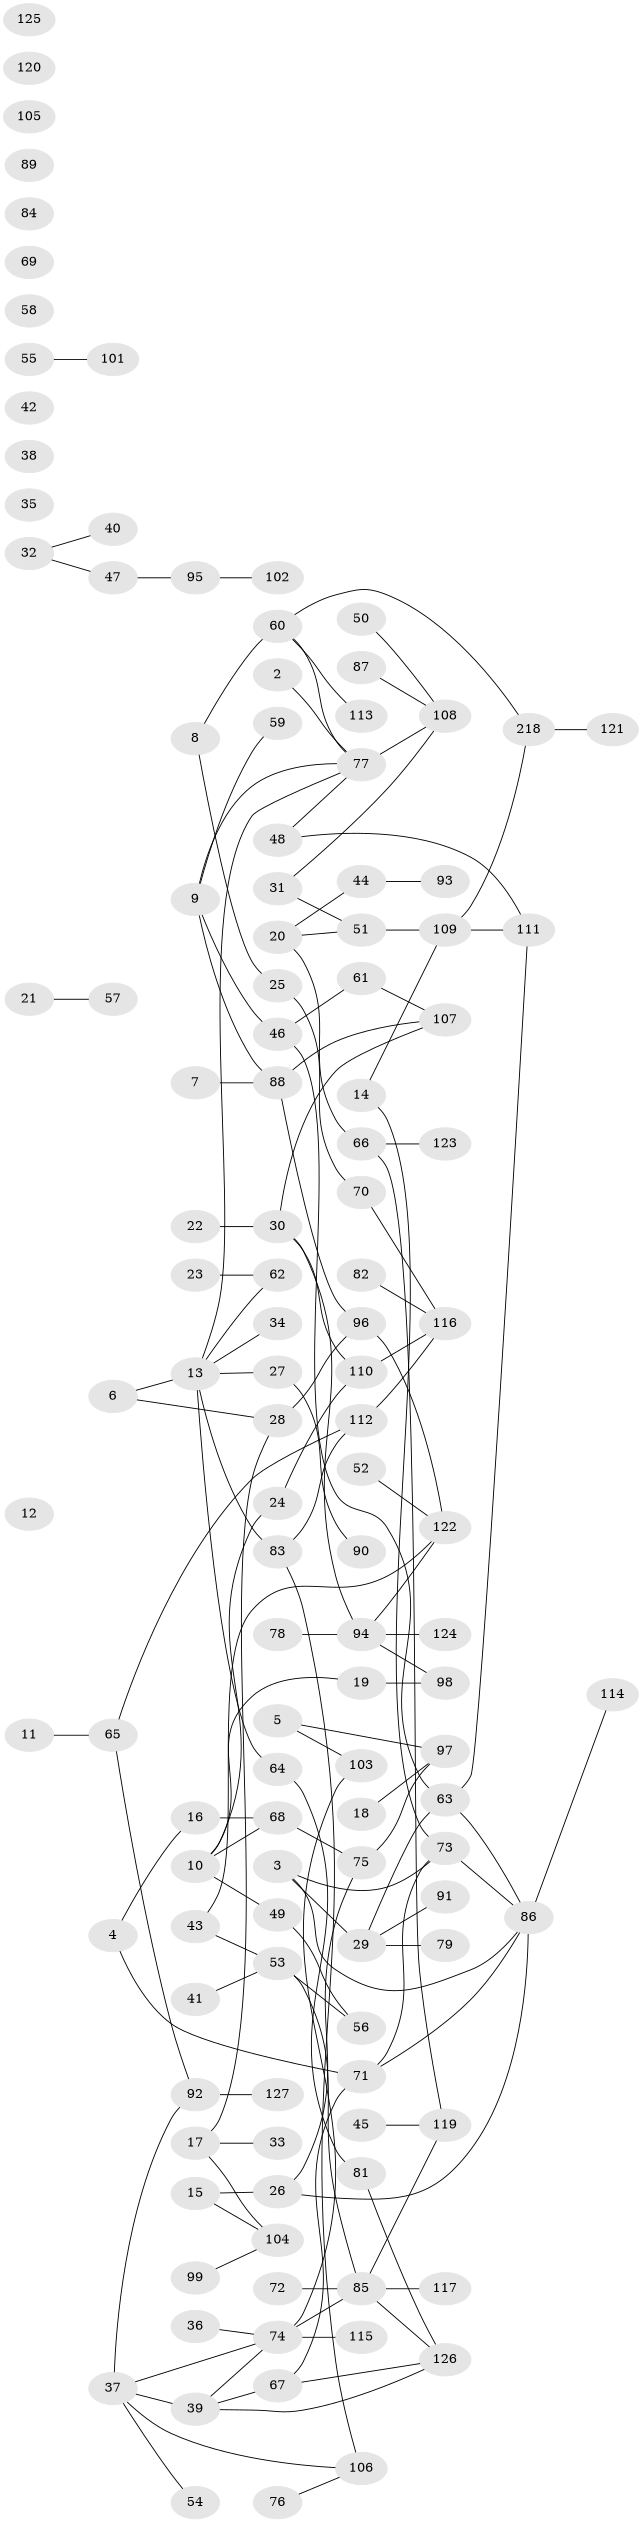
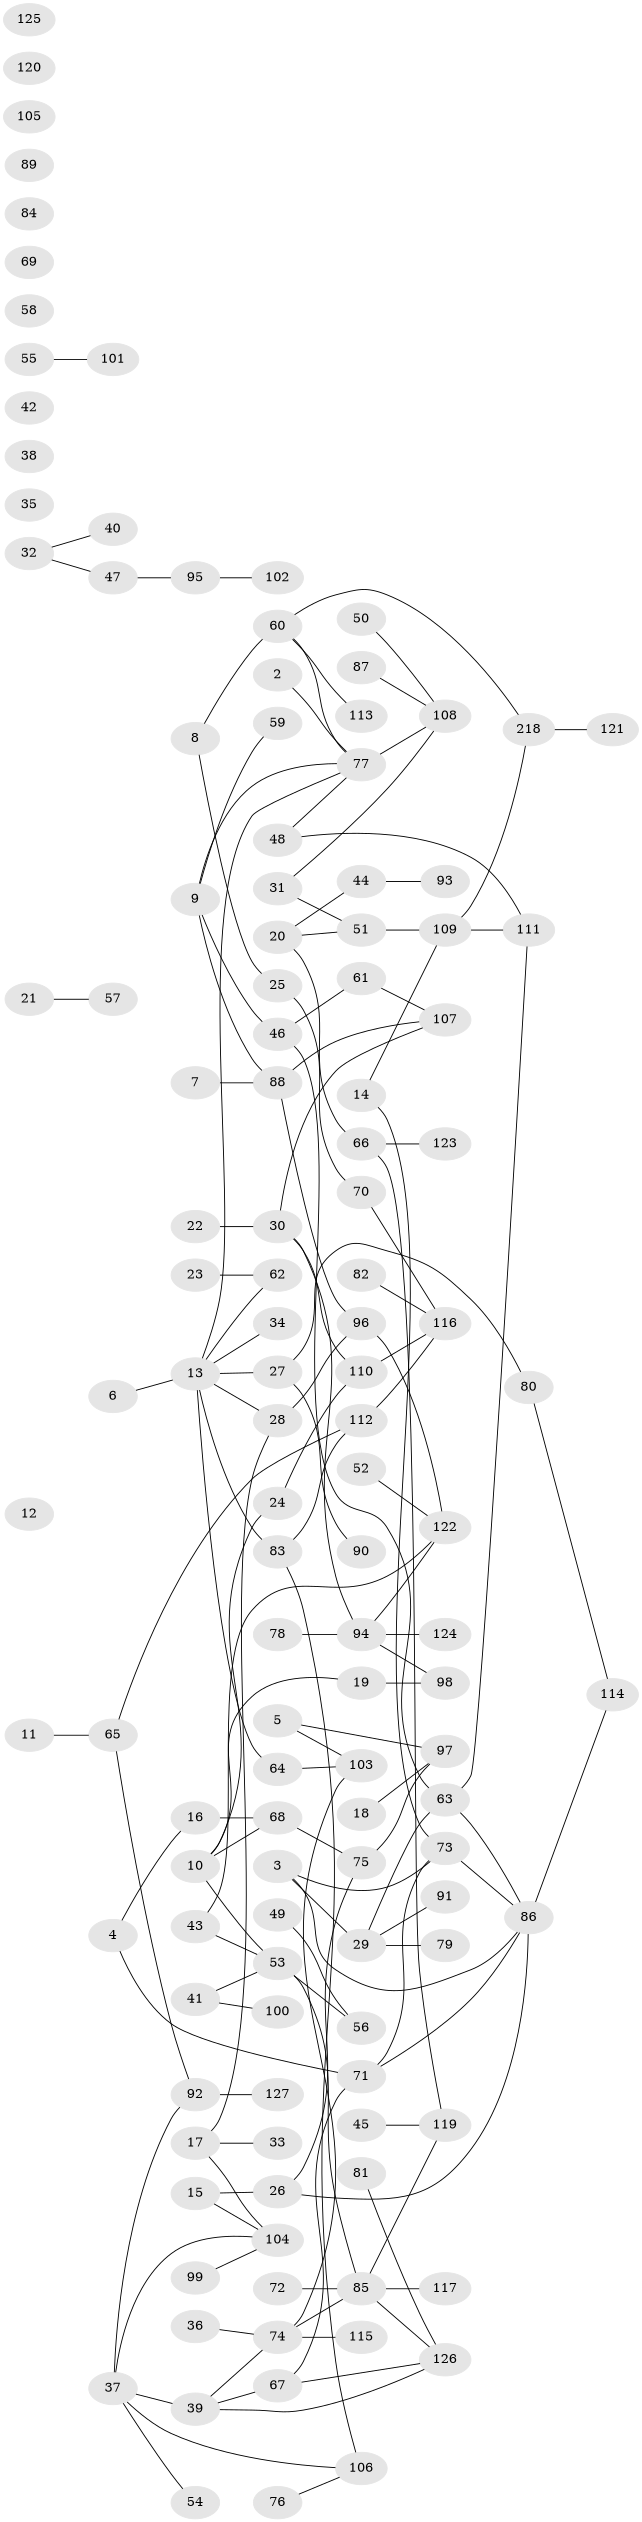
node "80": added
edge "6" -- "28": now "13" -- "28"
edge "10" -- "49": now "10" -- "53"
edge "64" -- "81": now "64" -- "103"
node "100": added
edge "74" -- "37": now "104" -- "37"
